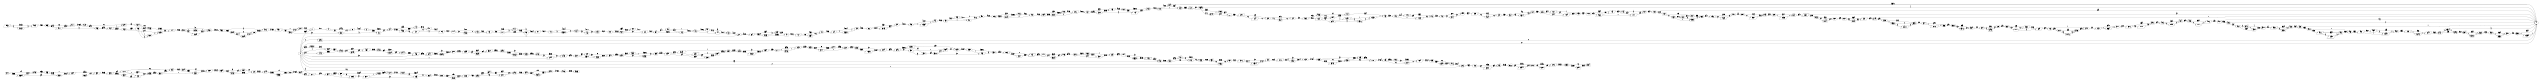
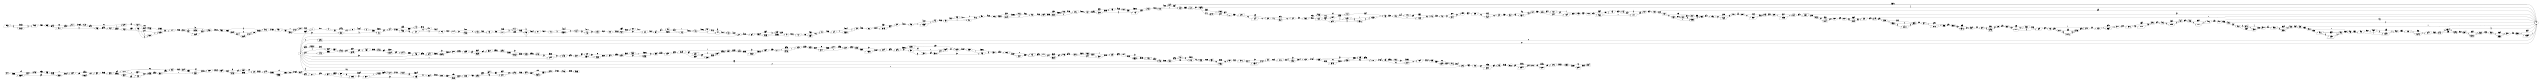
edge "6591" -> "6597": now "15692" -> "6597"
edge "8489" -> "16084": added, label "729"
